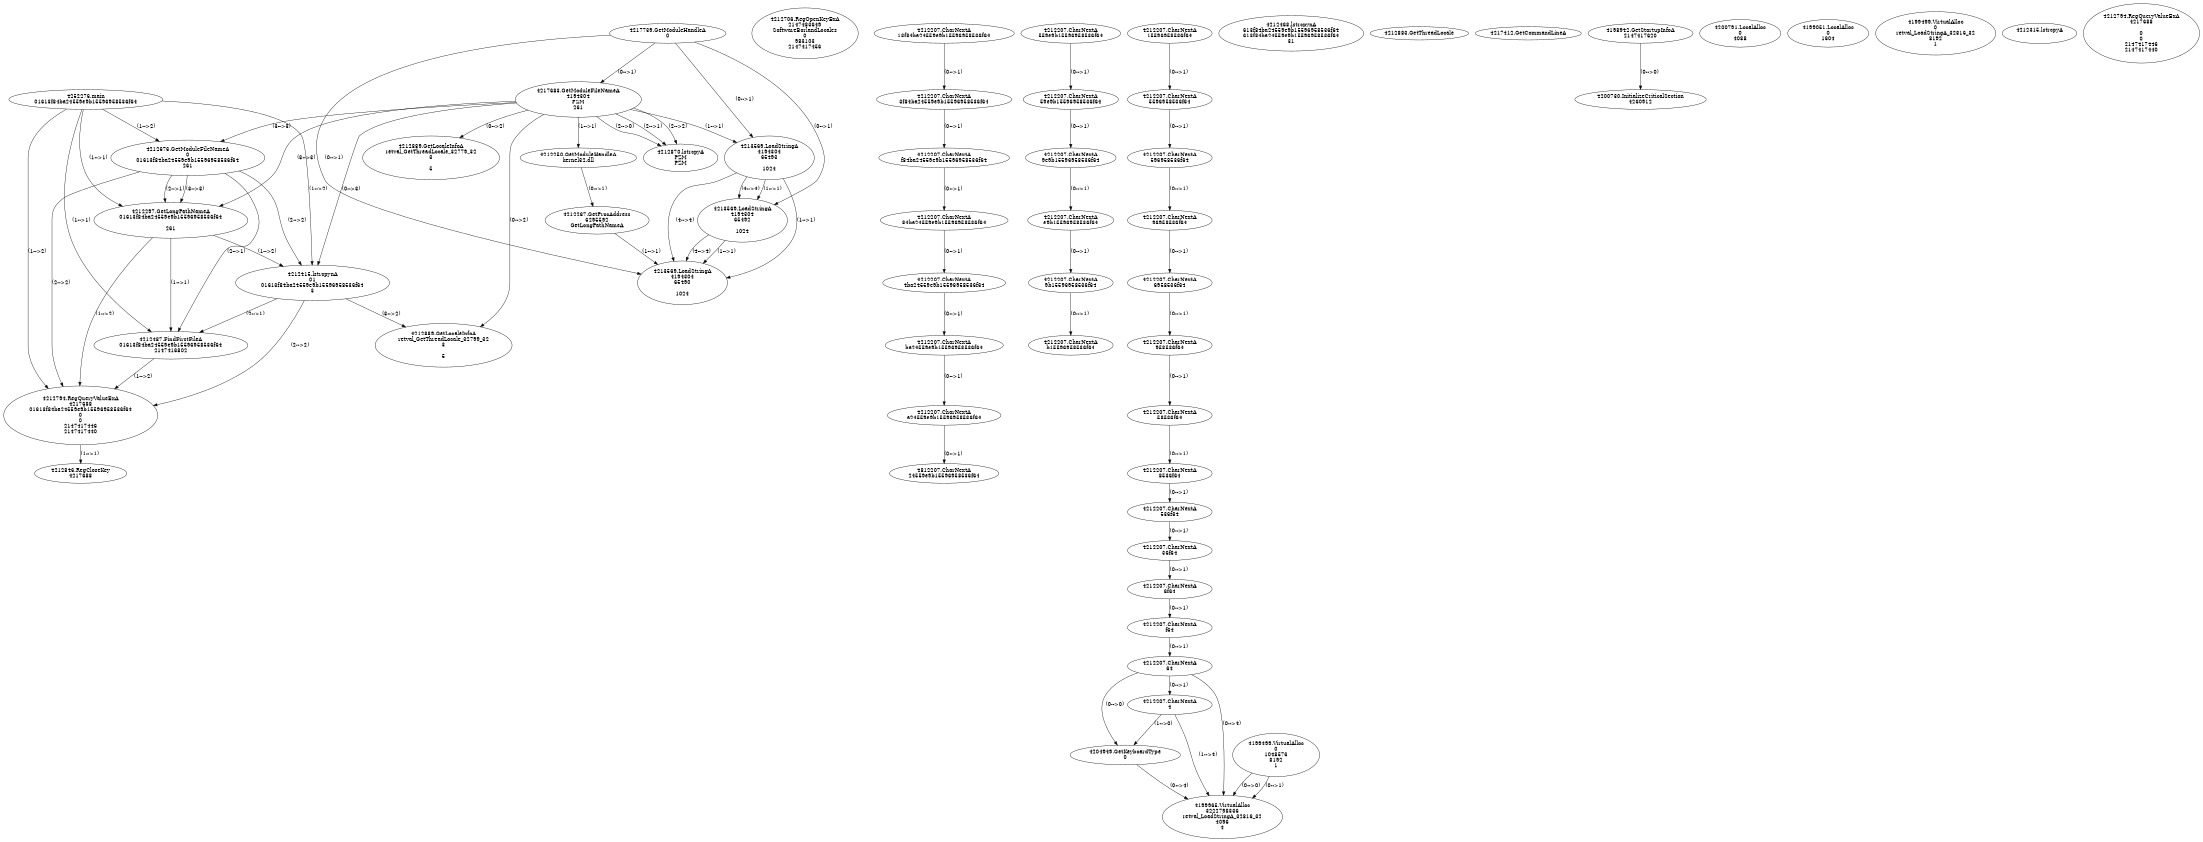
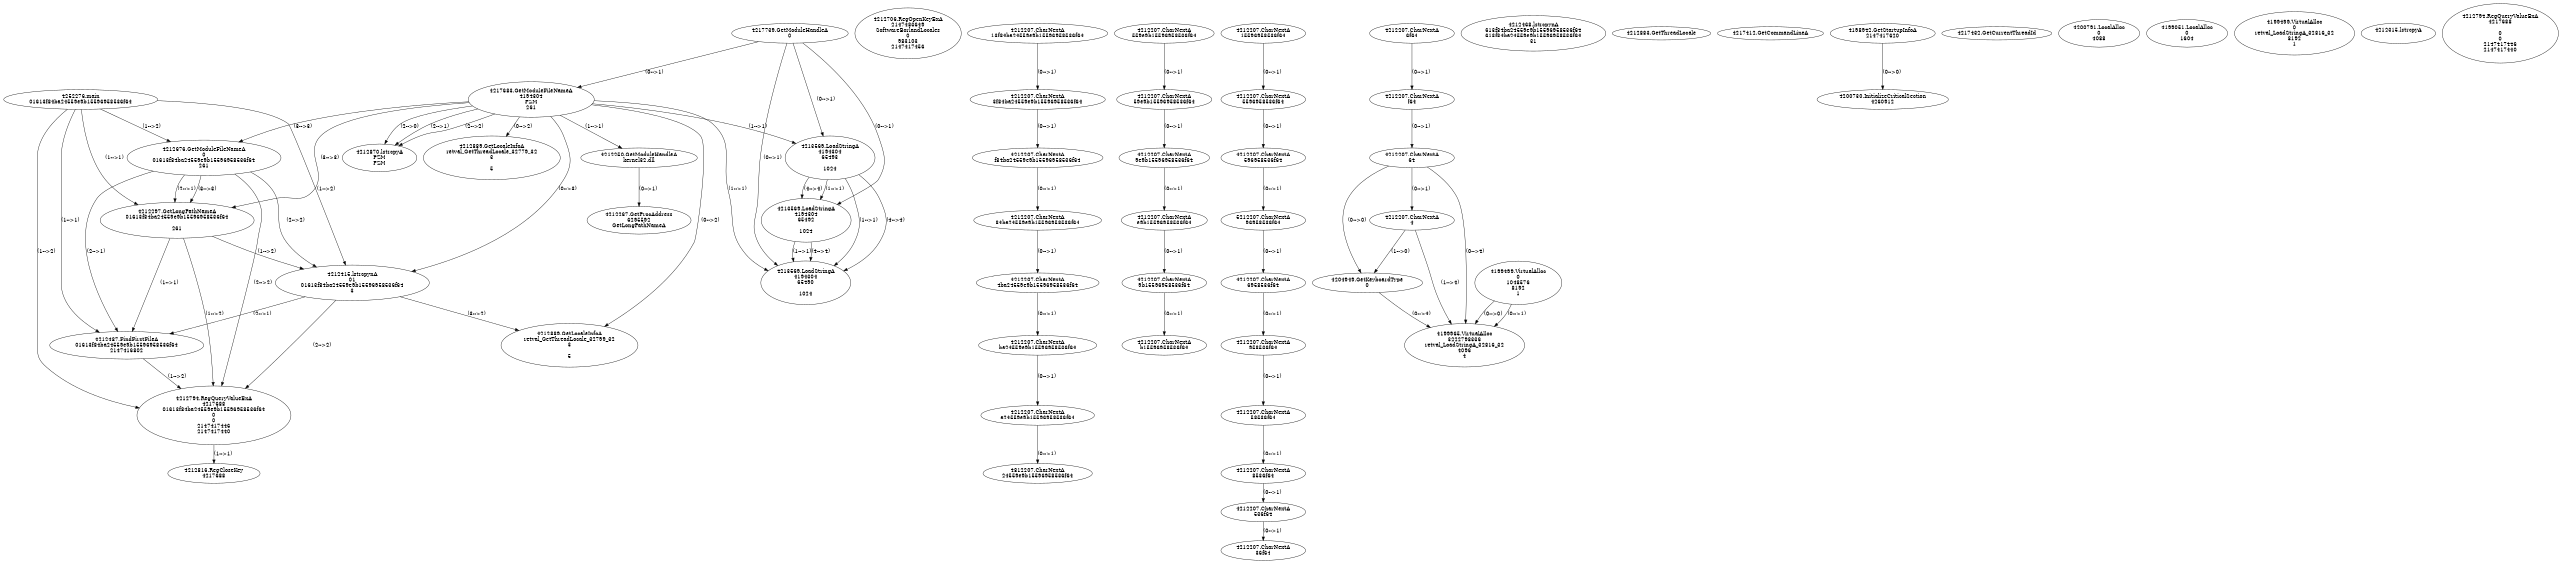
node "4217432.GetCurrentThreadId": added
node "4212207.CharNextA 96958536f64": label "4212207.CharNextA 96958536f64" -> "5212207.CharNextA 96958536f64"
edge "4212267.GetProcAddress 6295592 GetLongPathNameA" -> "4213569.LoadStringA 4194304 65490 1024": now "4217683.GetModuleFileNameA 4194304 PZM 261" -> "4213569.LoadStringA 4194304 65490 1024"
node "4212846.RegCloseKey 4217688": label "4212846.RegCloseKey 4217688" -> "4212816.RegCloseKey 4217688"
edge "4212207.CharNextA 36f64" -> "4212207.CharNextA 6f64": removed, label "(0-->1)"
